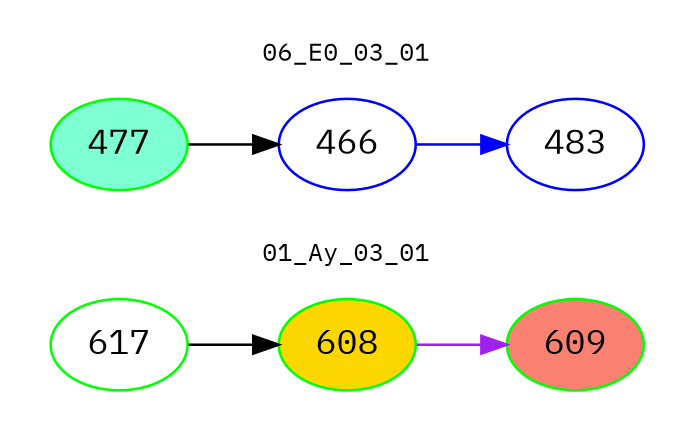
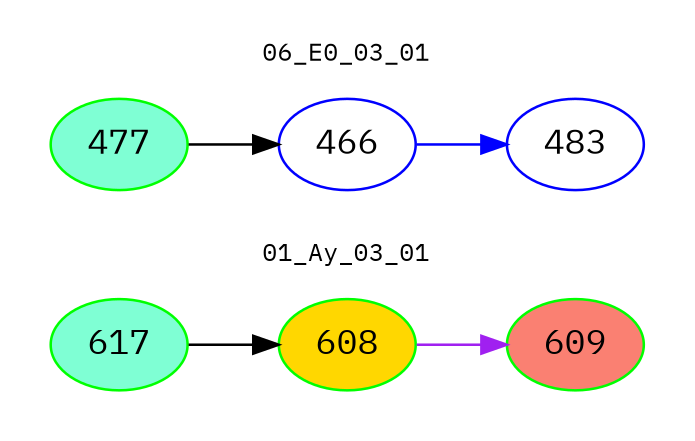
node "617": fillcolor white -> aquamarine
